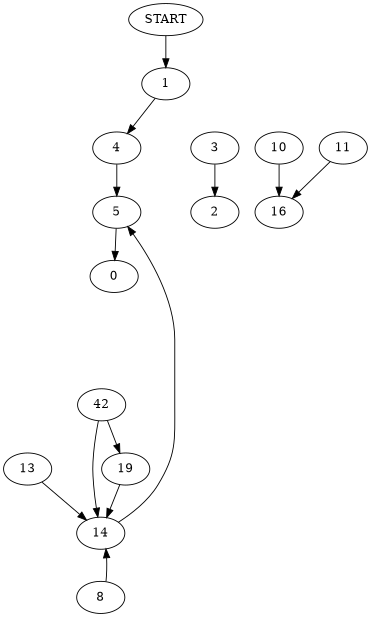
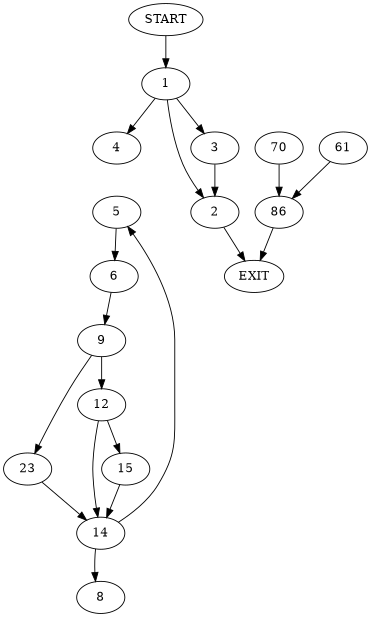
edge "1" -> "3": added
edge "1" -> "2": added
node "10": label "10" -> "70"
node "11": label "11" -> "61"
edge "4" -> "5": removed
node "16": label "16" -> "86"
node "0": label "0" -> "6"
node "EXIT": added
node "9": added
node "42": label "42" -> "12"
node "13": label "13" -> "23"
node "19": label "19" -> "15"
edge "8" -> "14": reversed
